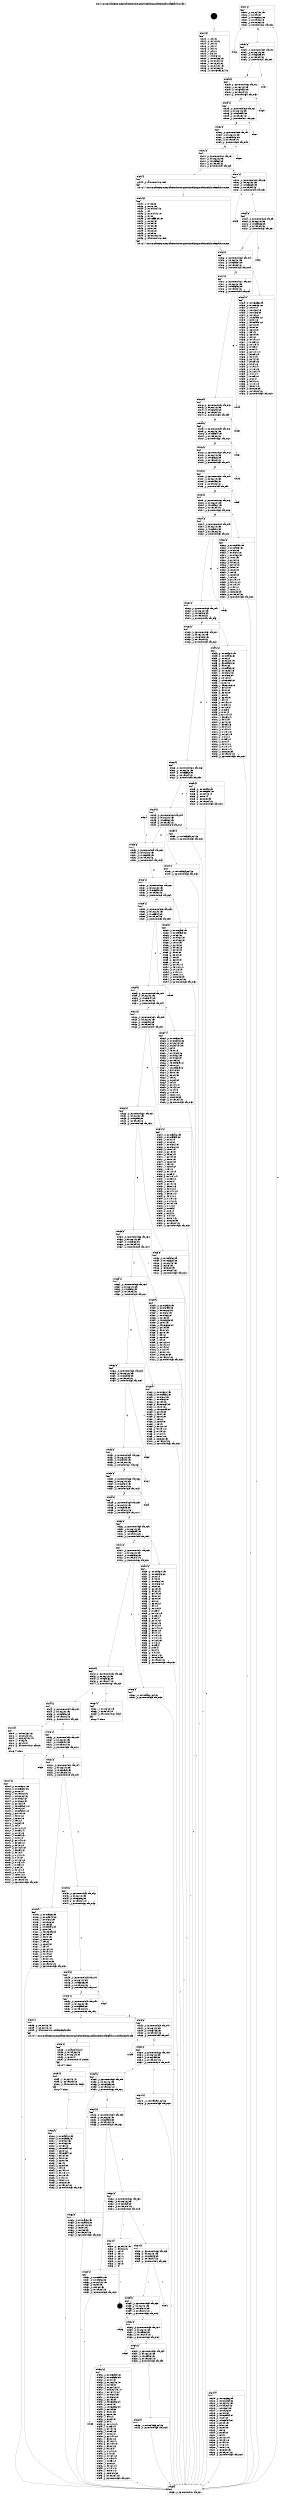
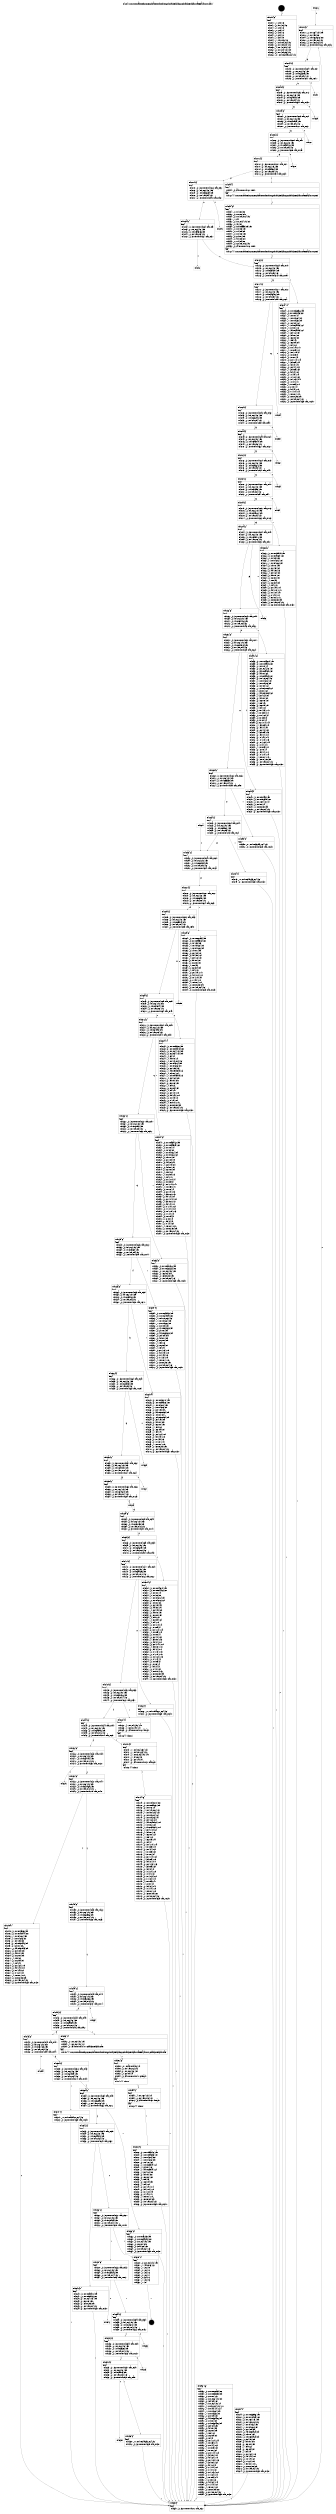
edge "0x402072 [32]" -> "0x402616": reversed
edge "0x4023be [28]" -> "0x4023da [28]": now "0x4032ca" -> "0x4023da [28]"
